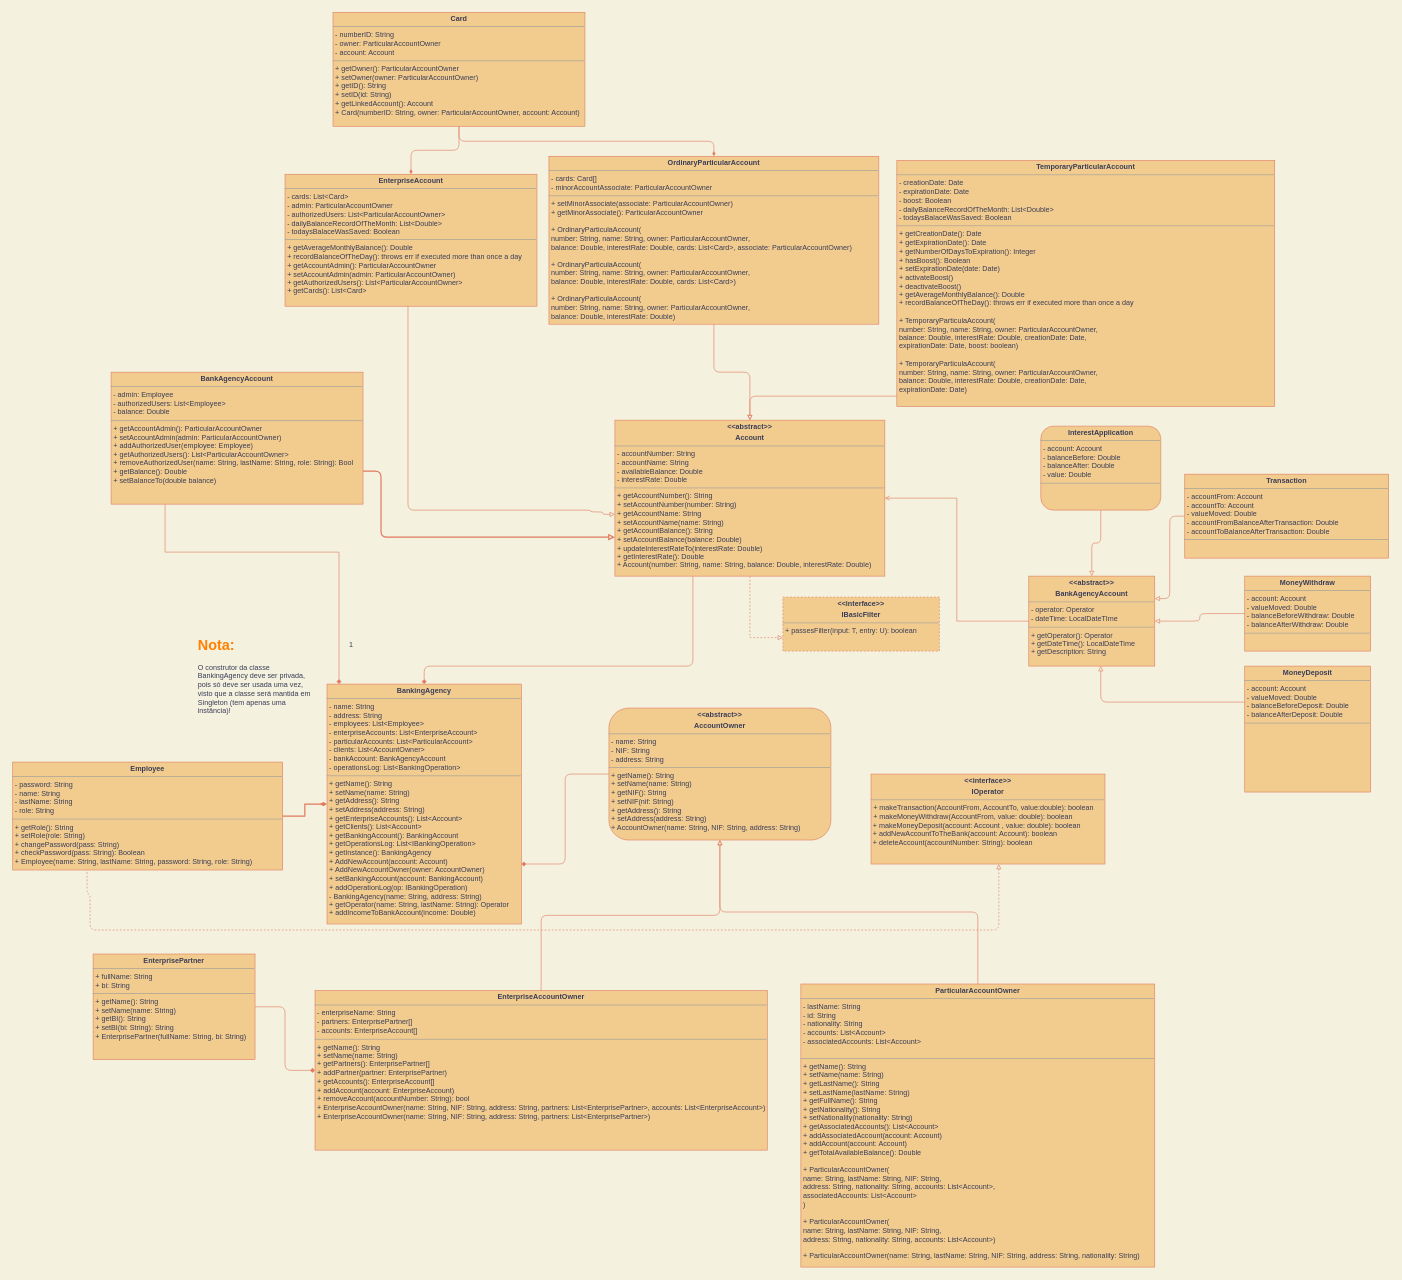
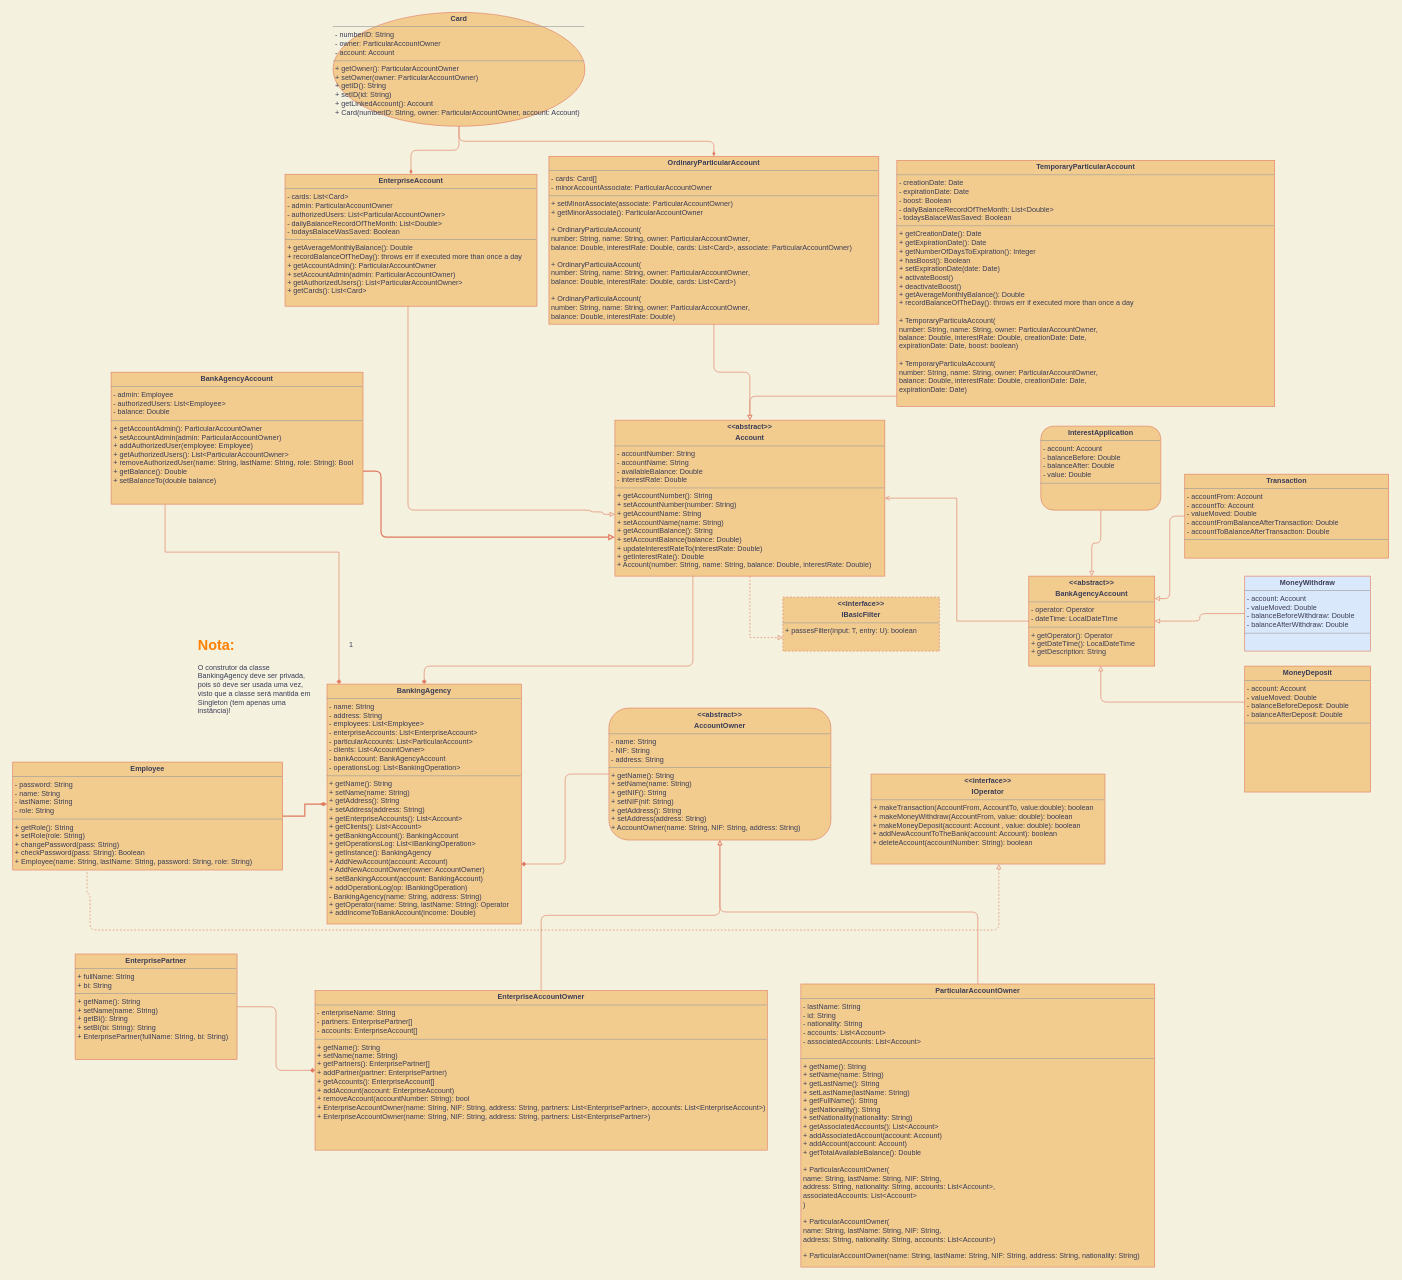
node "Card - numberID: String - owner: ParticularAccountOwner - account: Account + getOwner(): ParticularAccountOwner + setOwner(owner: ParticularAccountOwner) + getID(): String + setID(id: String) + getLinkedAccount(): Account + Card(numberID: String, owner: ParticularAccountOwner, account: Account)": shape rectangle -> ellipse
node "MoneyWithdraw - account: Account - valueMoved: Double - balanceBeforeWithdraw: Double - balanceAfterWithdraw: Double": fillcolor #f2cc8f -> #dae8fc
node "EnterprisePartner + fullName: String + bi: String + getName(): String + setName(name: String) + getBI(): String + setBI(bi: String): String + EnterprisePartner(fullName: String, bi: String)": moved (174, 1007) -> (156, 1007)
